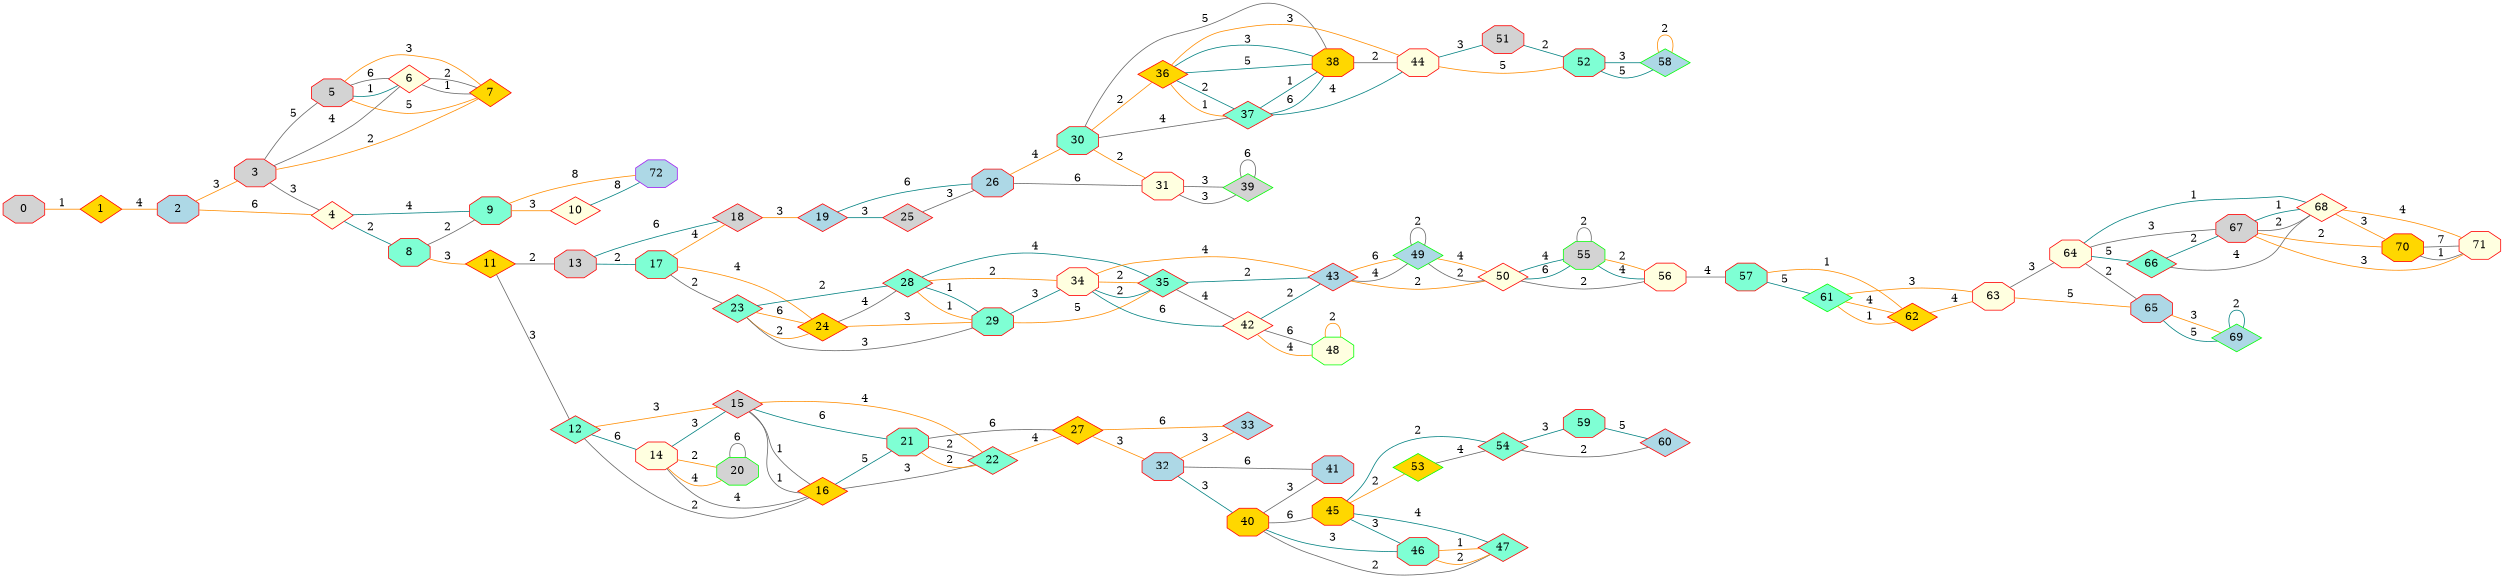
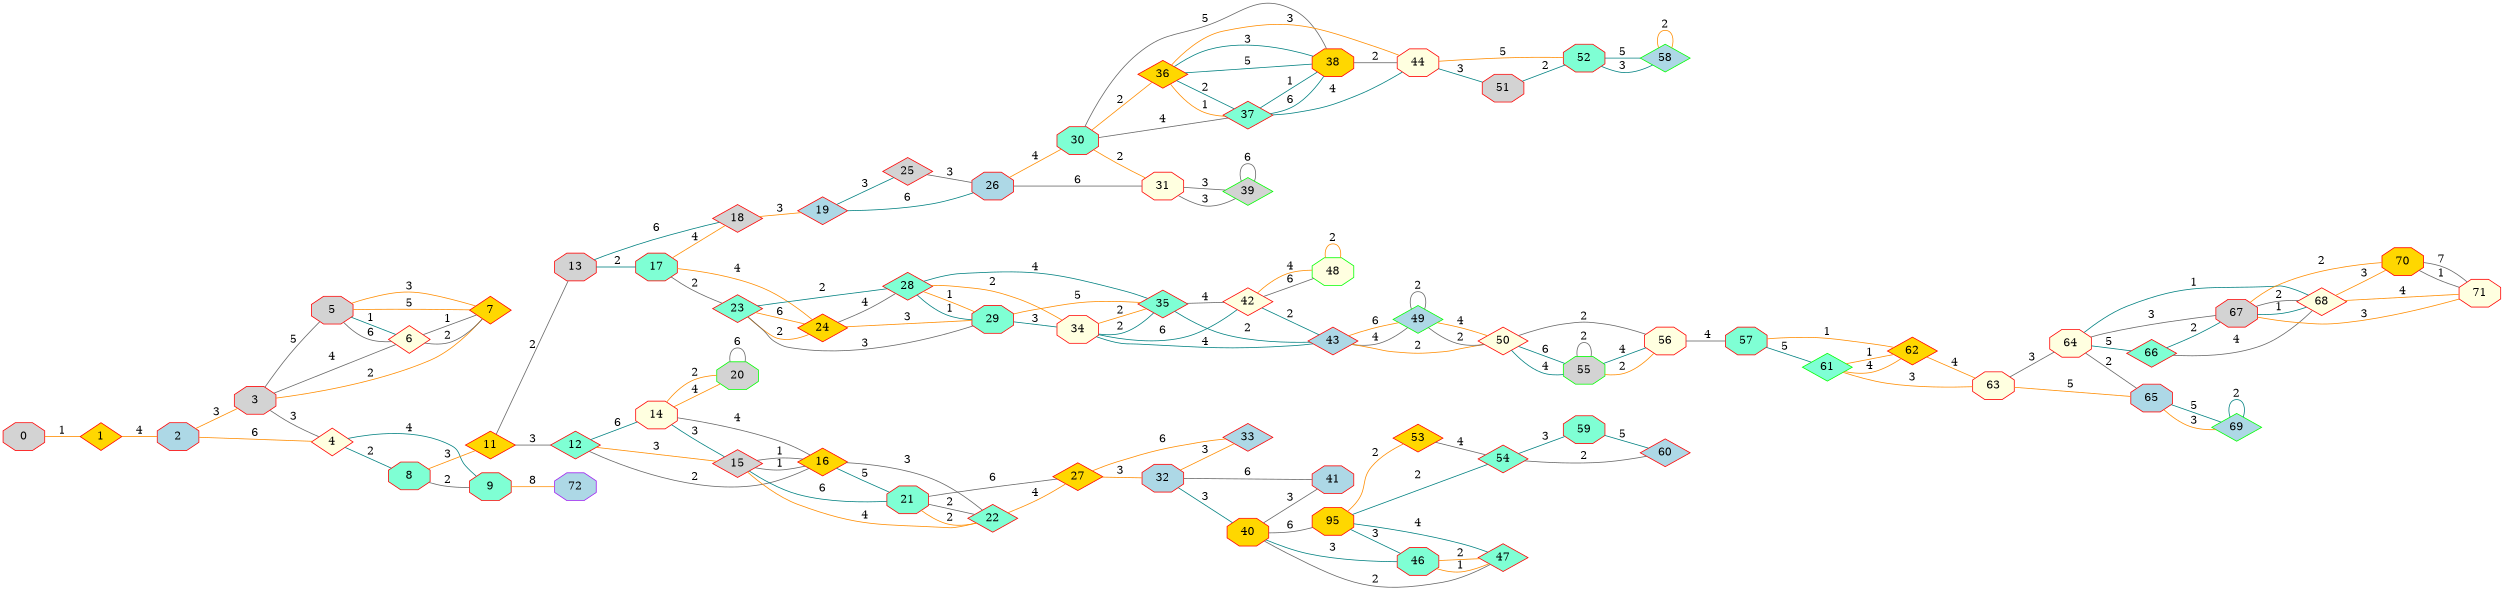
node "10": removed
edge "43" -- "34": color darkorange -> teal
node "53": color green -> red
node "45": label "45" -> "95"
